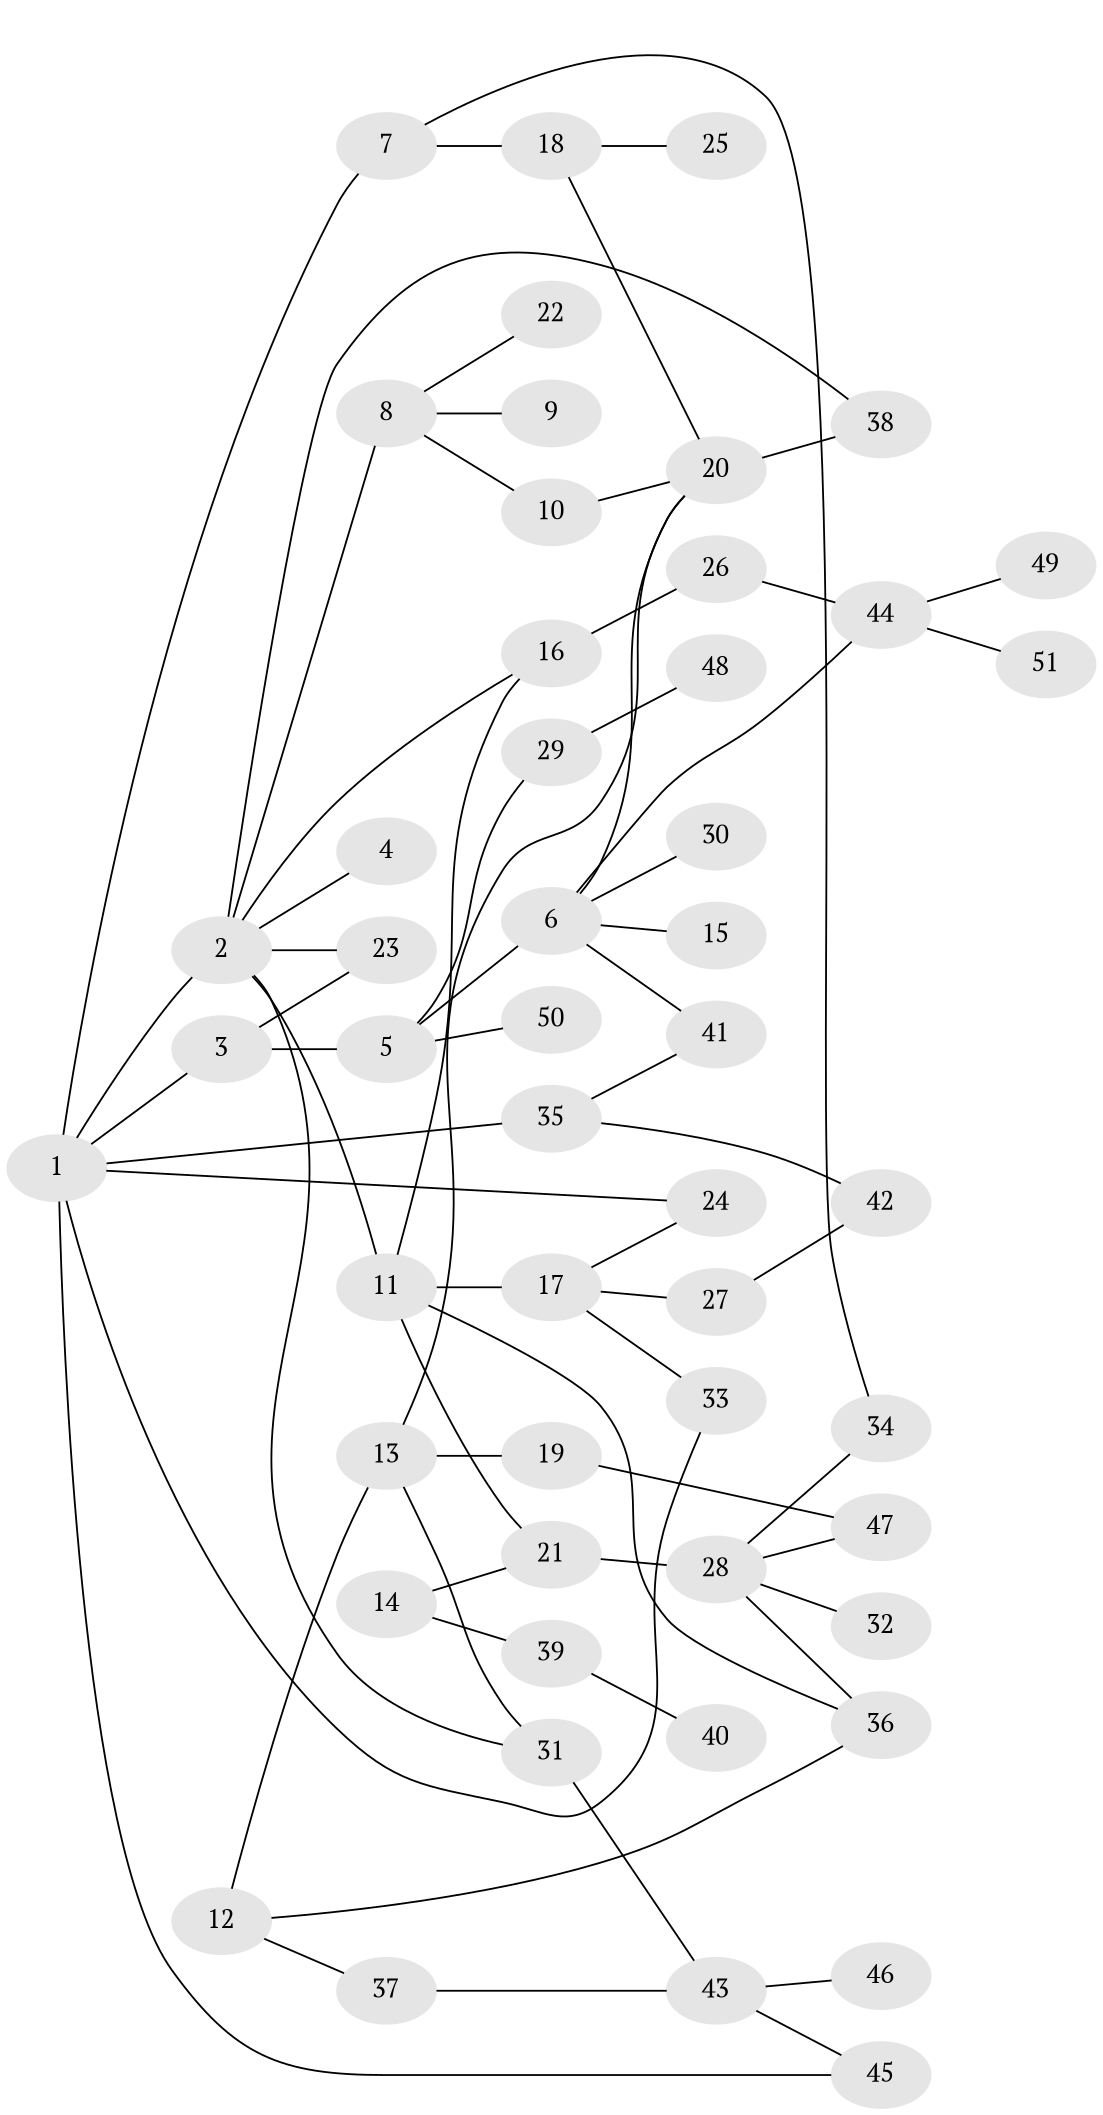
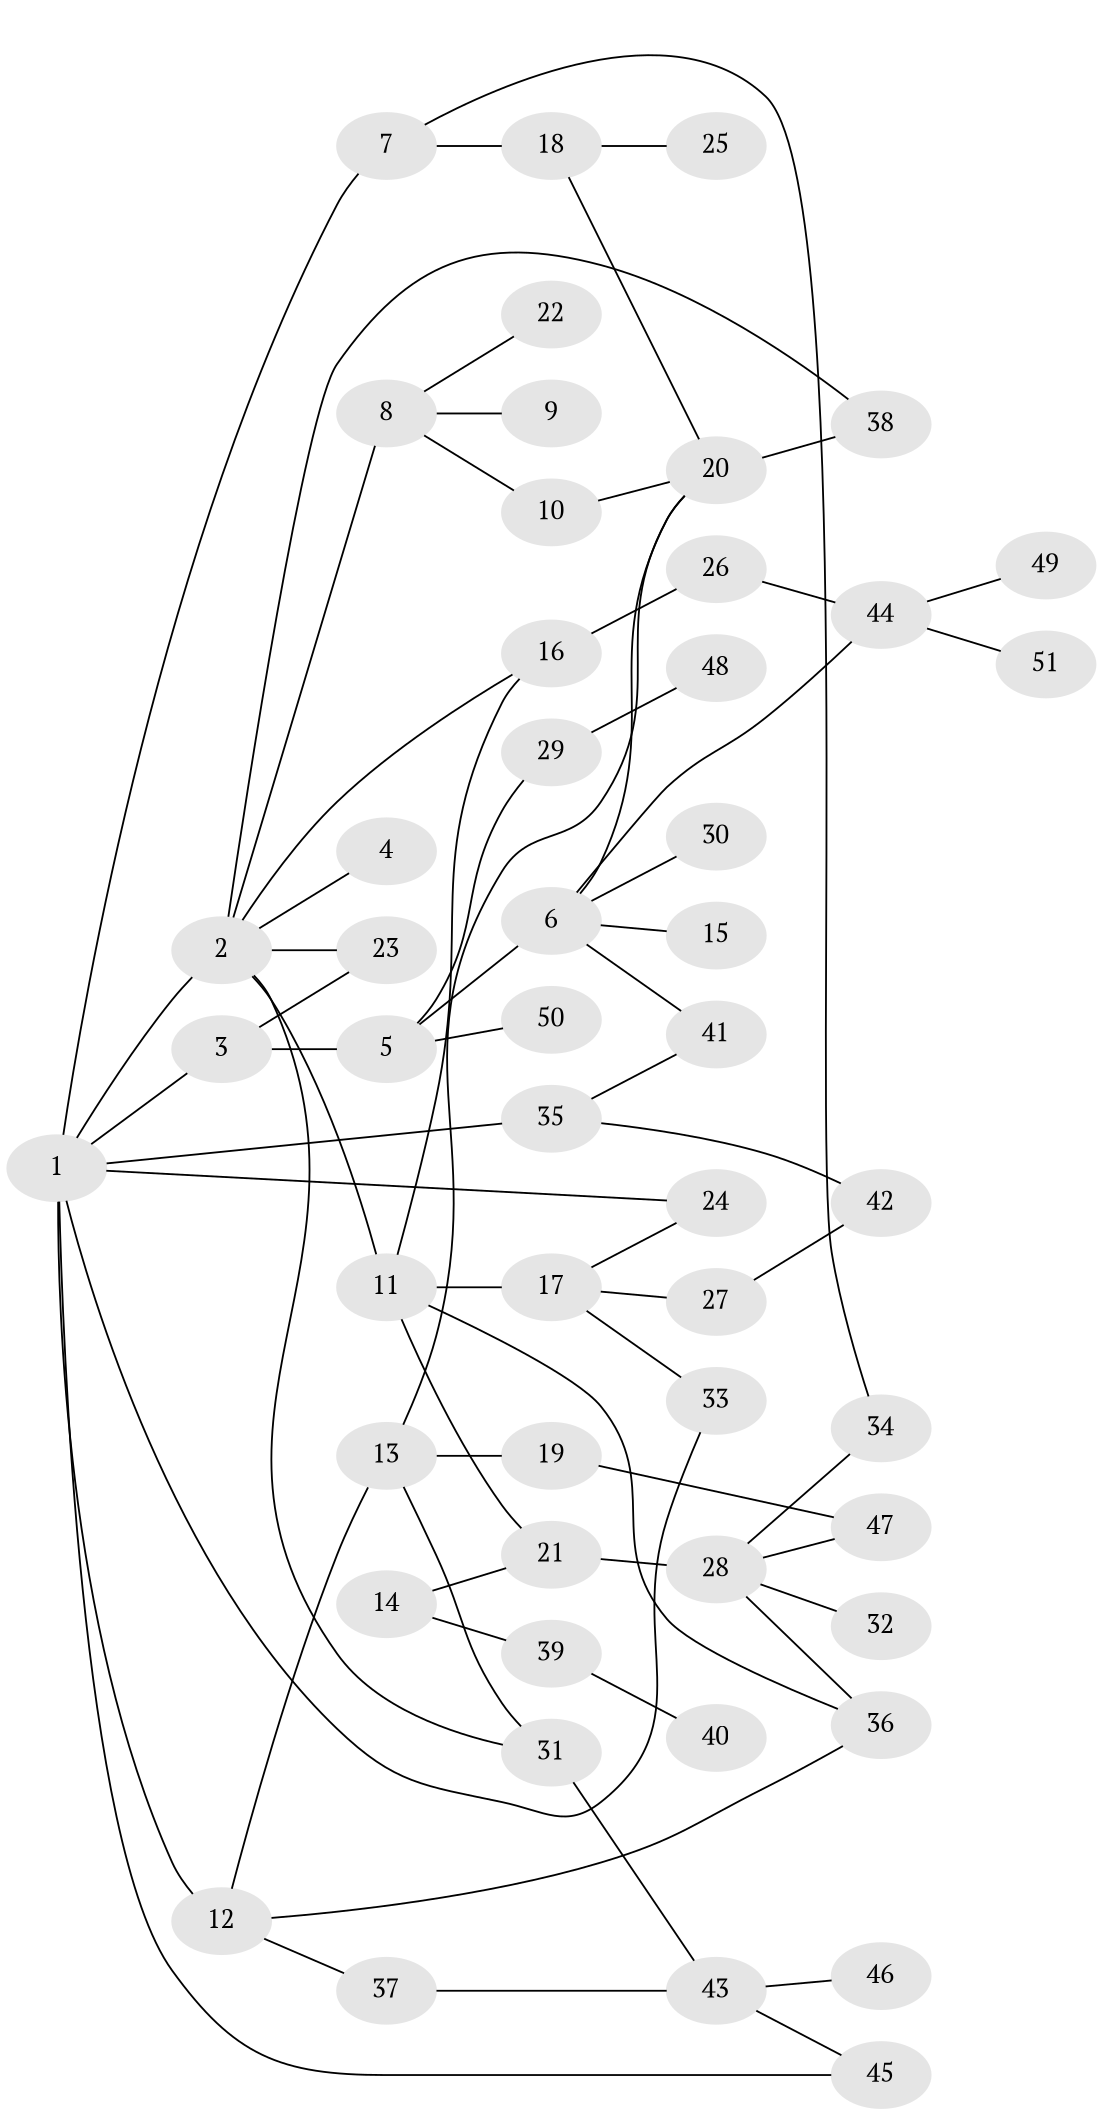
edge "1" -- "12": added
